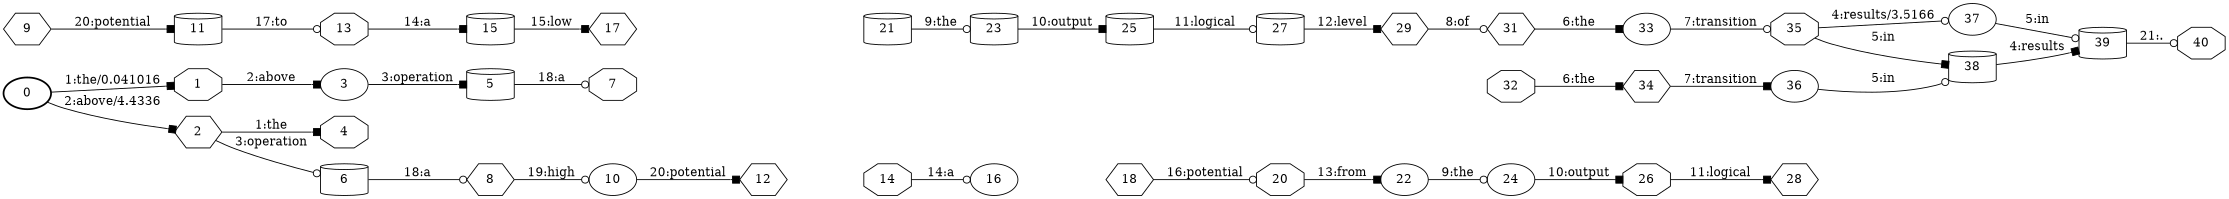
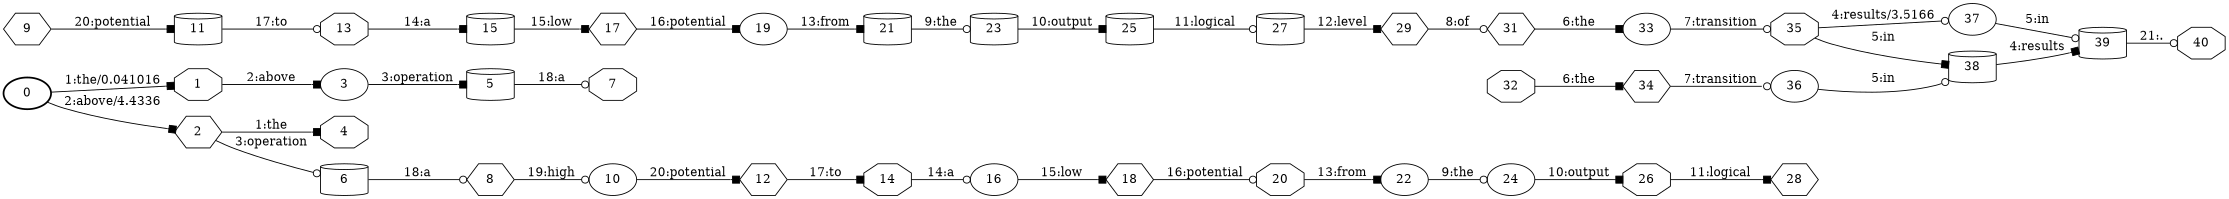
node "19": added
edge "34" -> "36": arrowhead box -> odot
edge "12" -> "14": added, label "17:to"
edge "16" -> "18": added, label "15:low"
